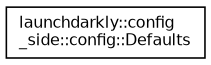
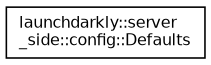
node "launchdarkly::config _side::config::Defaults": label "launchdarkly::config _side::config::Defaults" -> "launchdarkly::server _side::config::Defaults"
